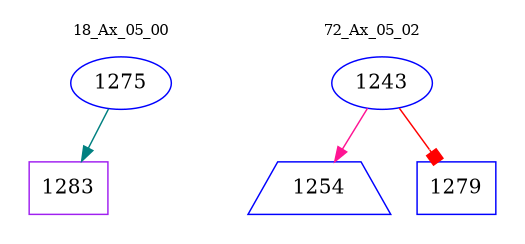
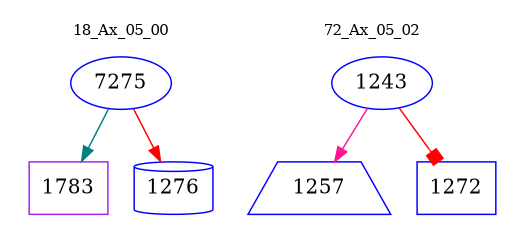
node "1275": label "1275" -> "7275"
node "1283": label "1283" -> "1783"
node "1276": added
node "1254": label "1254" -> "1257"
node "1279": label "1279" -> "1272"
